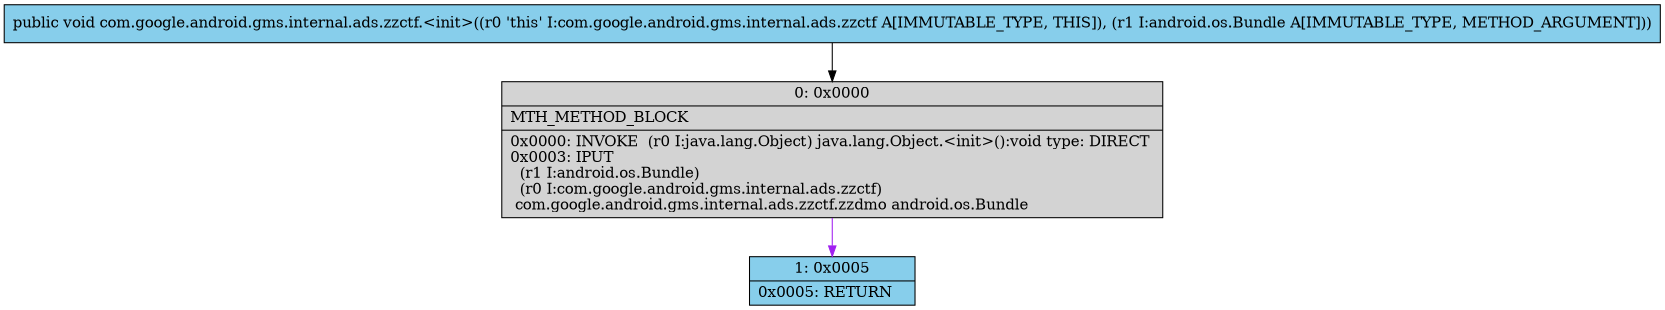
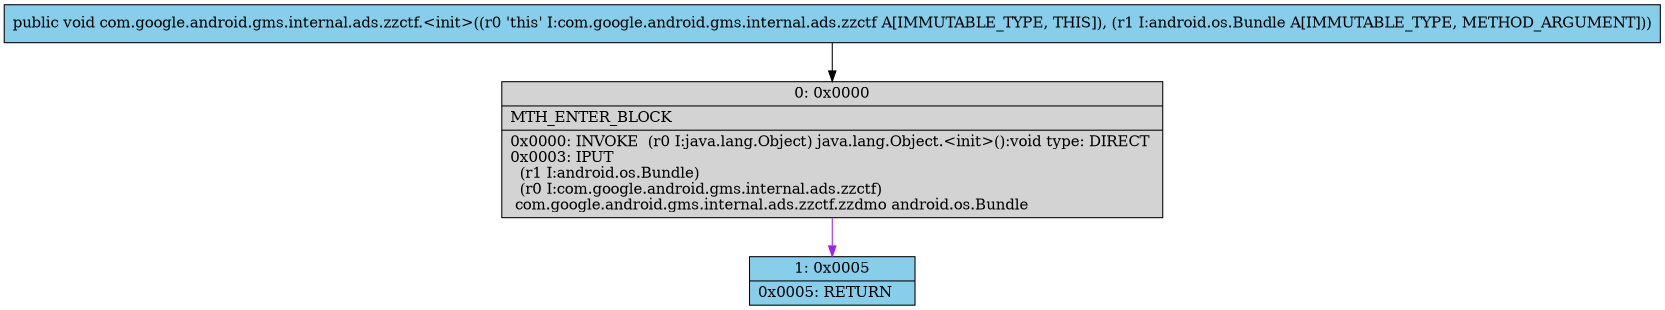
node "0: 0x0000": text "MTH_METHOD_BLOCK" -> "MTH_ENTER_BLOCK"
